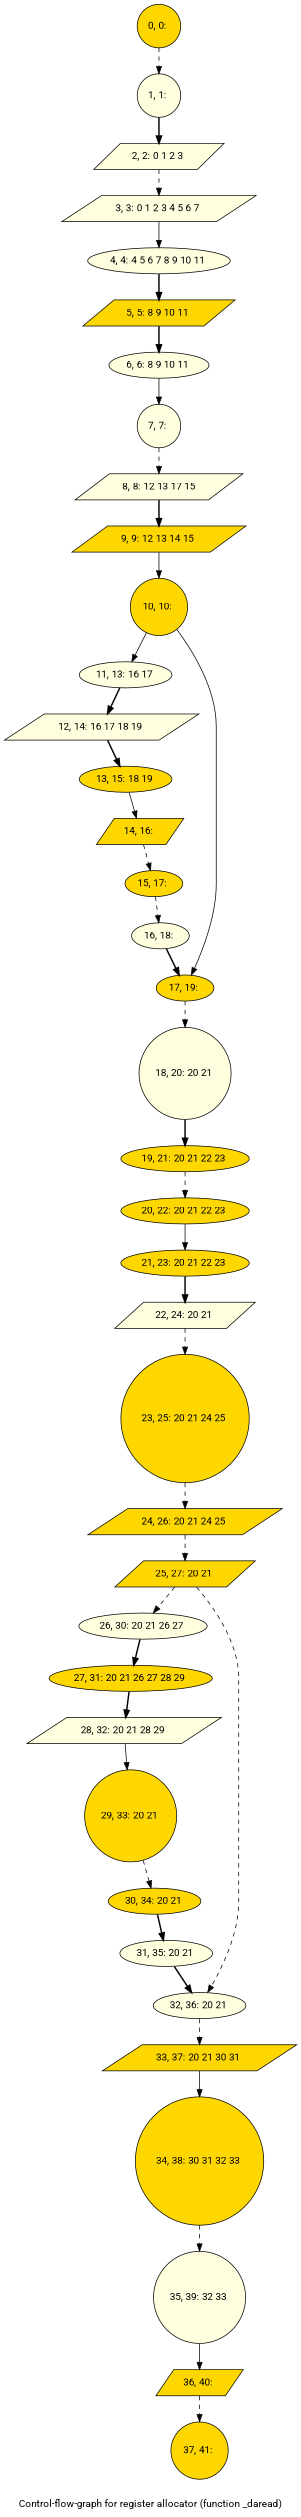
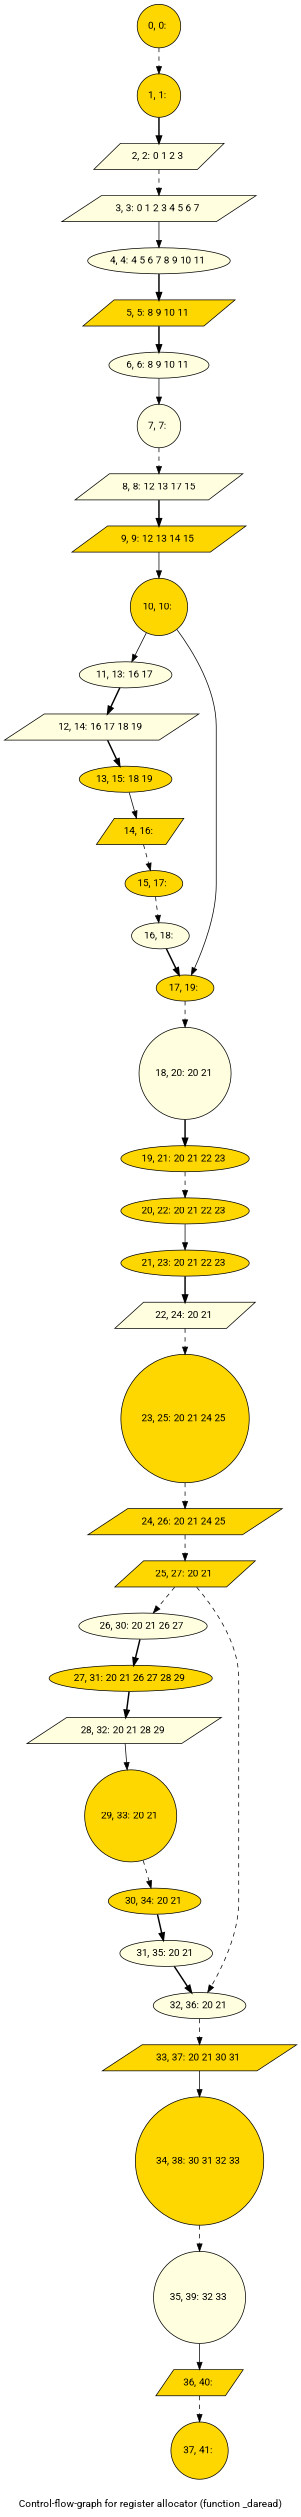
node "1, 1:": fillcolor lightyellow -> gold
